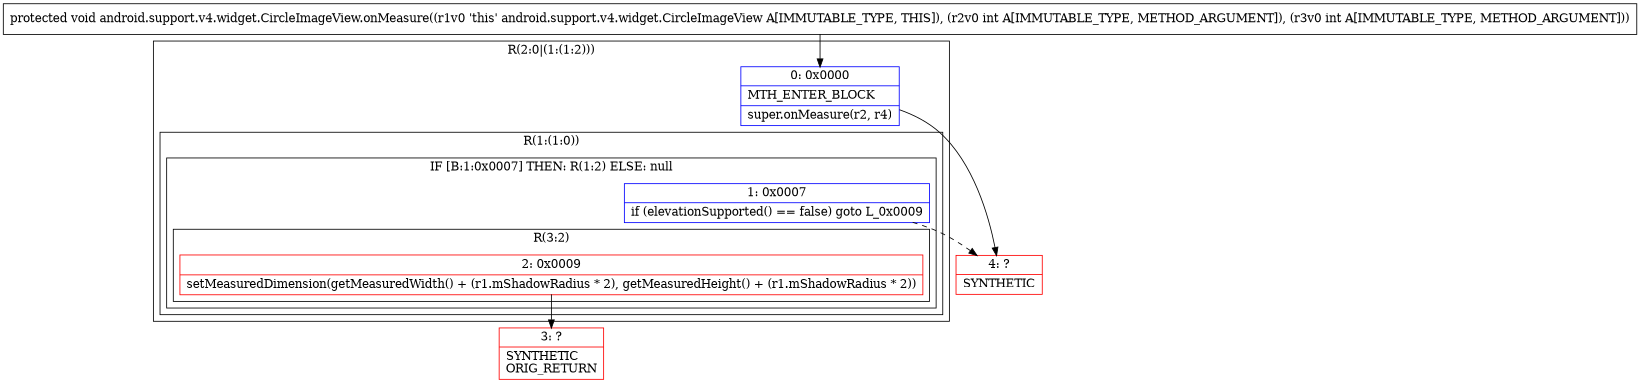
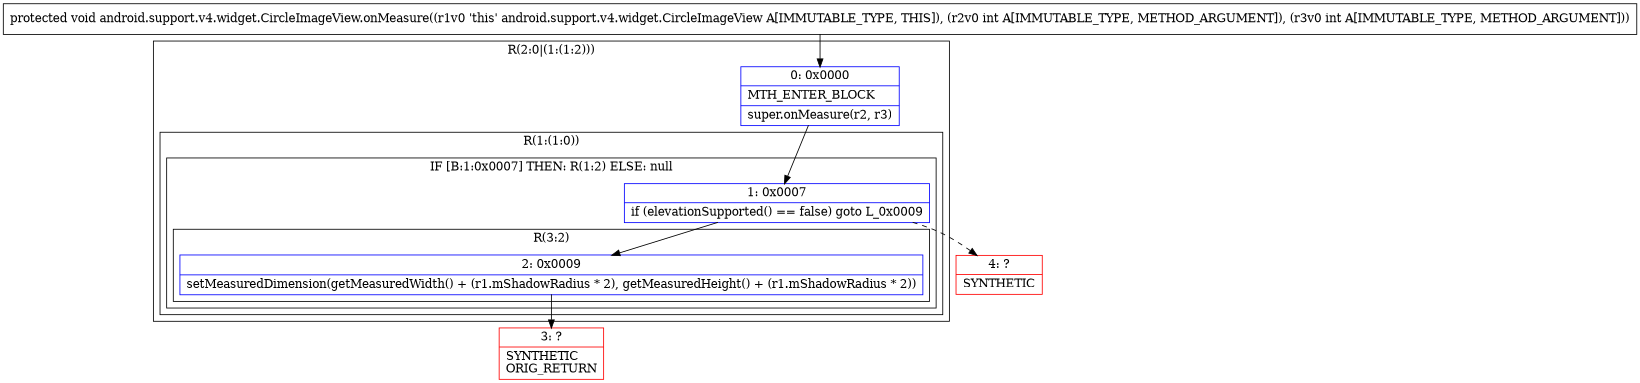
node "0: 0x0000": text "super.onMeasure(r2, r4)" -> "super.onMeasure(r2, r3)"
edge "0: 0x0000" -> "4: ?": now "0: 0x0000" -> "1: 0x0007"
edge "1: 0x0007" -> "2: 0x0009": added
node "2: 0x0009": color red -> blue
